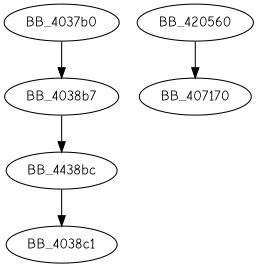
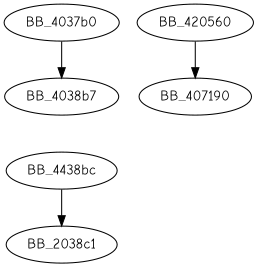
node "BB_407170": label "BB_407170" -> "BB_407190"
edge "BB_4038b7" -> "BB_4438bc": removed
node "BB_4038c1": label "BB_4038c1" -> "BB_2038c1"
